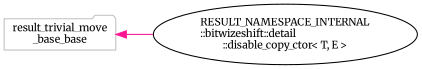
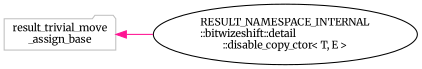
node "result_trivial_move _base_base": label "result_trivial_move _base_base" -> "result_trivial_move _assign_base"
